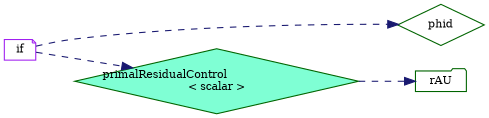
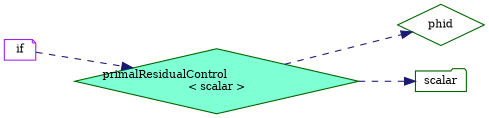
edge "if" -> "phid": now "primalResidualControl < scalar >" -> "phid"
node "rAU": label "rAU" -> "scalar"
